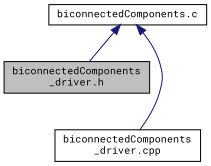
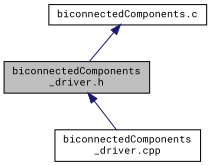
edge "biconnectedComponents _driver.cpp" -> "biconnectedComponents.c": now "biconnectedComponents _driver.cpp" -> "biconnectedComponents _driver.h"
